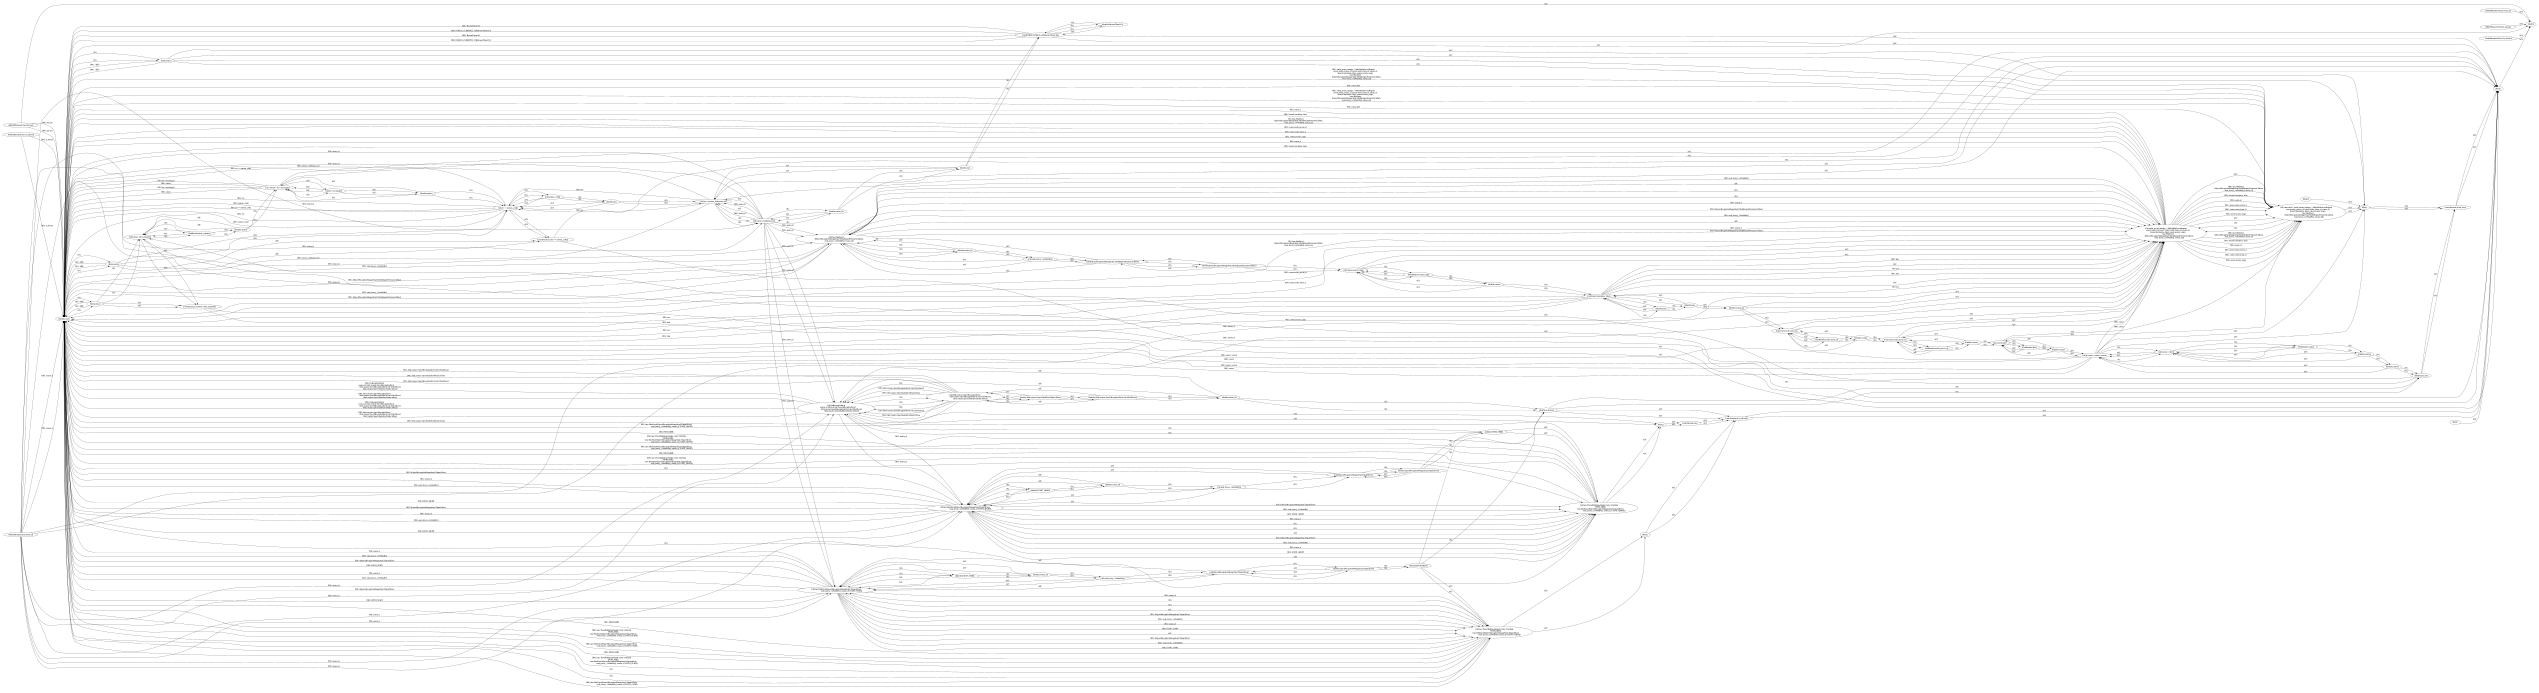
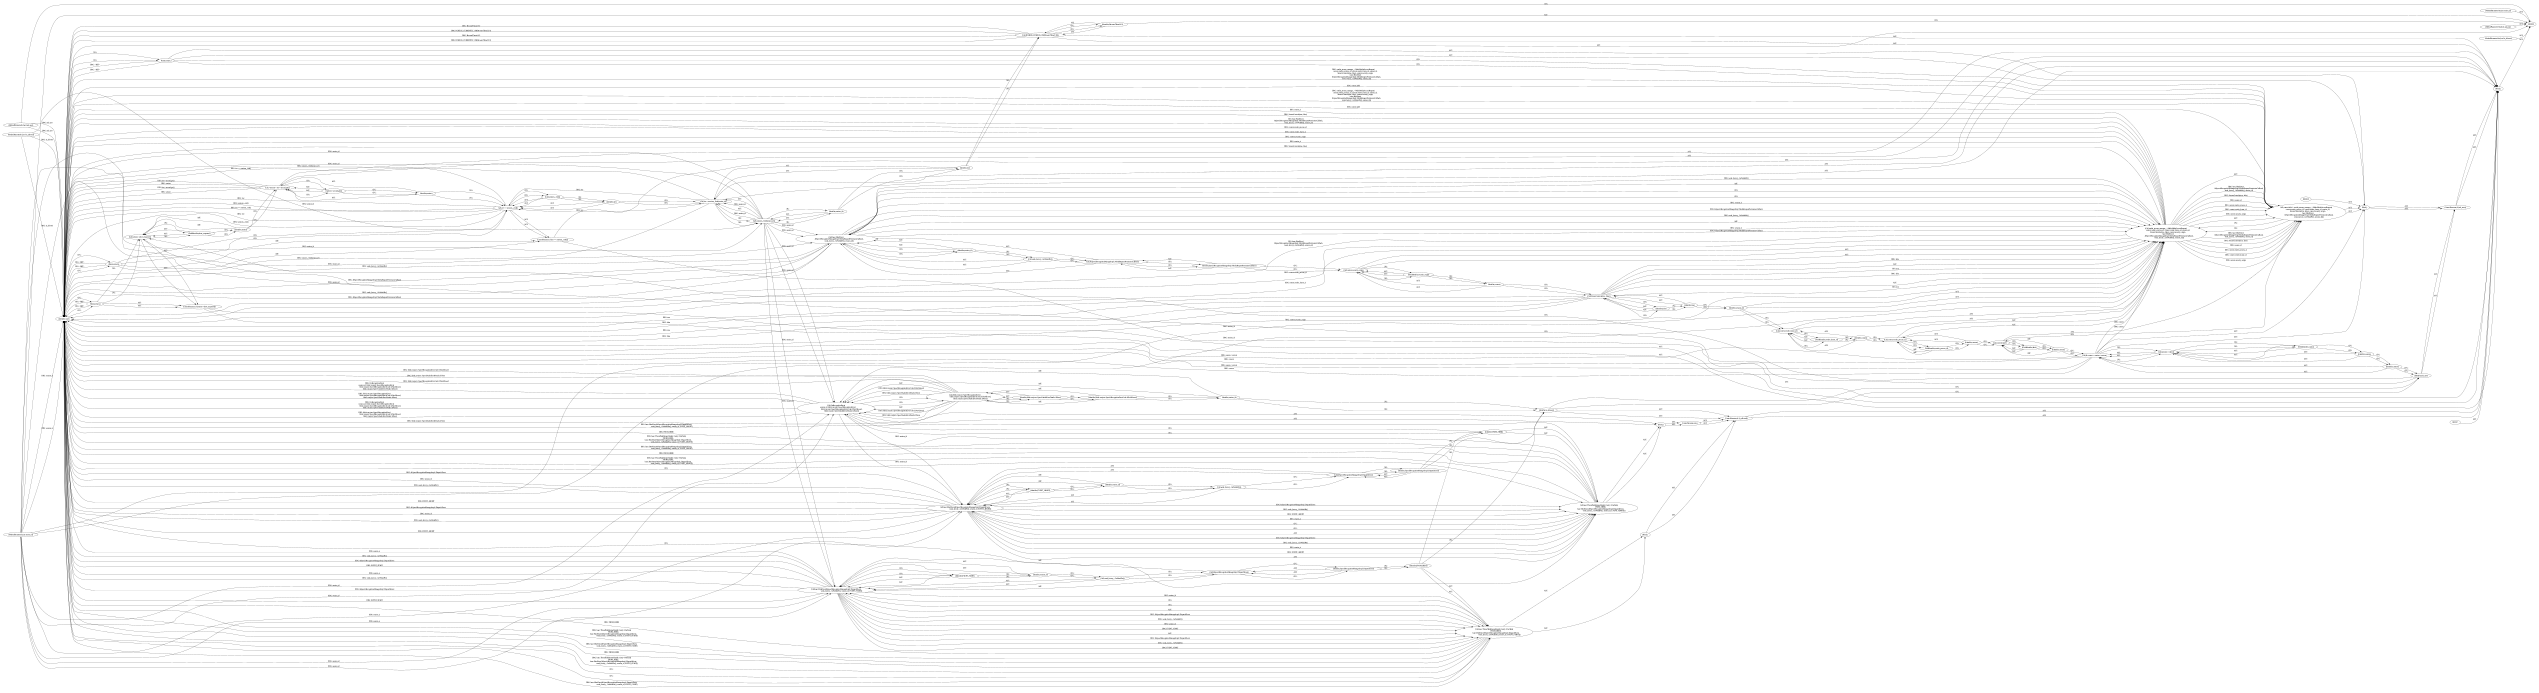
edge "(MethodParameterIn,bool is_allowed)" -> "1000100": added, label "AST:"
edge "(Identifier,BrowserThread::IO)" -> "1000100": added, label "CFG:"
